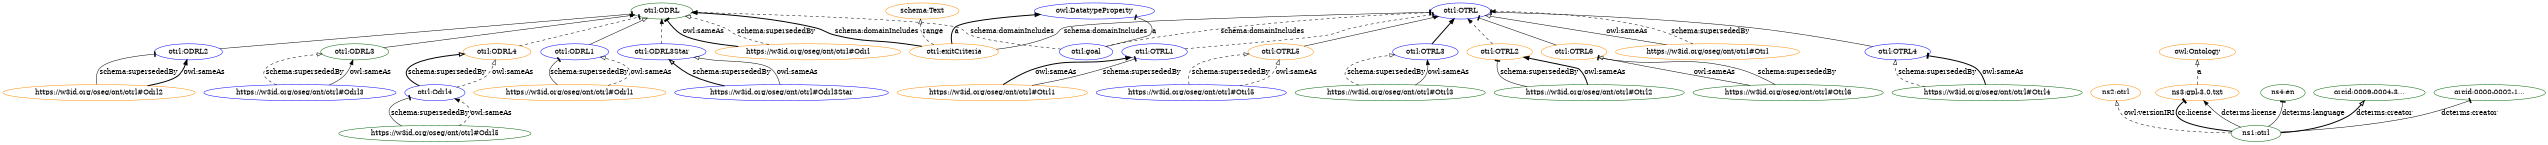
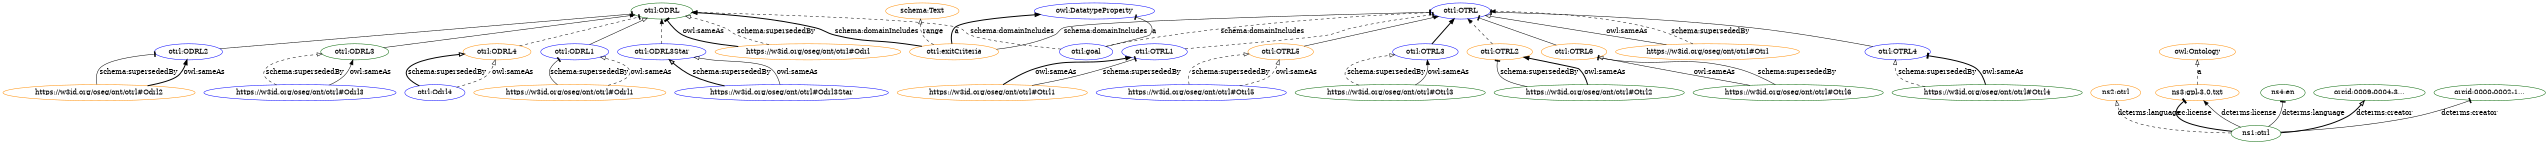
edge "ns1:otrl" -> "ns2:otrl": label "owl:versionIRI" -> "dcterms:language"
node "https://w3id.org/oseg/ont/otrl#Odrl5": removed
